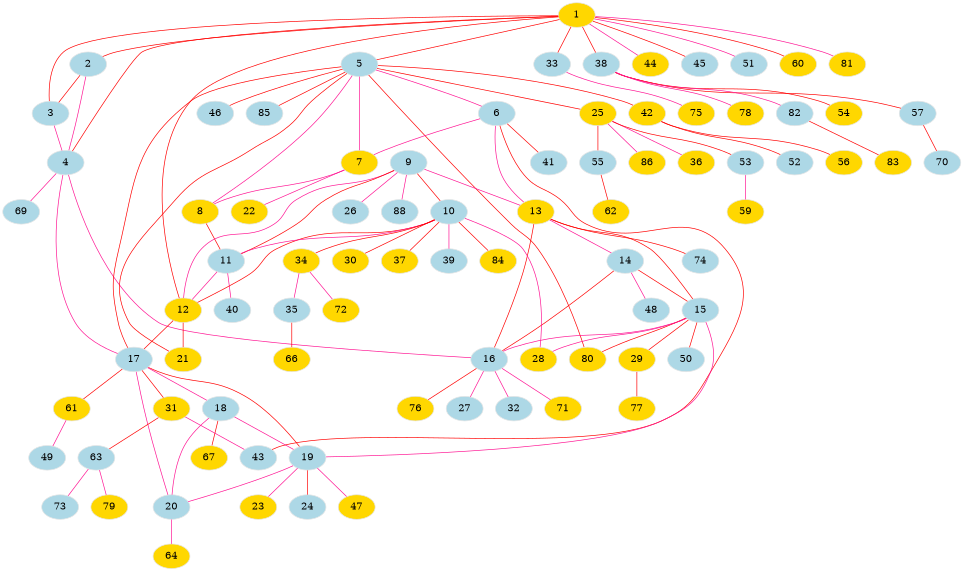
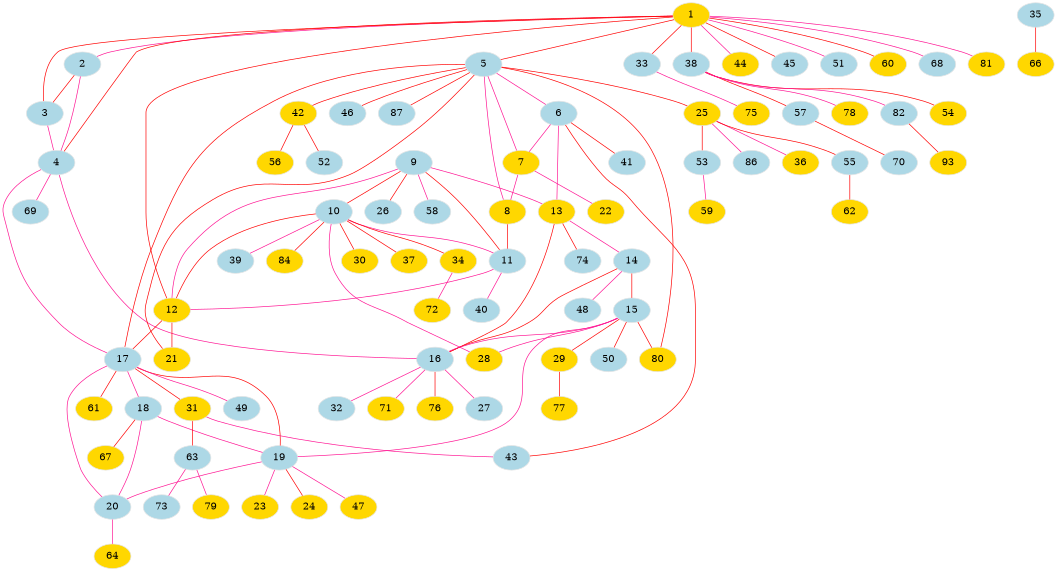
edge "1" -- "2": color red -> deeppink
node "68": added
node "85": label "85" -> "87"
node "86": fillcolor gold -> lightblue
node "83": label "83" -> "93"
edge "9" -- "26": color deeppink -> red
node "88": label "88" -> "58"
edge "13" -- "15": removed
edge "34" -- "35": removed
edge "61" -- "49": now "17" -- "49"
node "24": fillcolor lightblue -> gold
